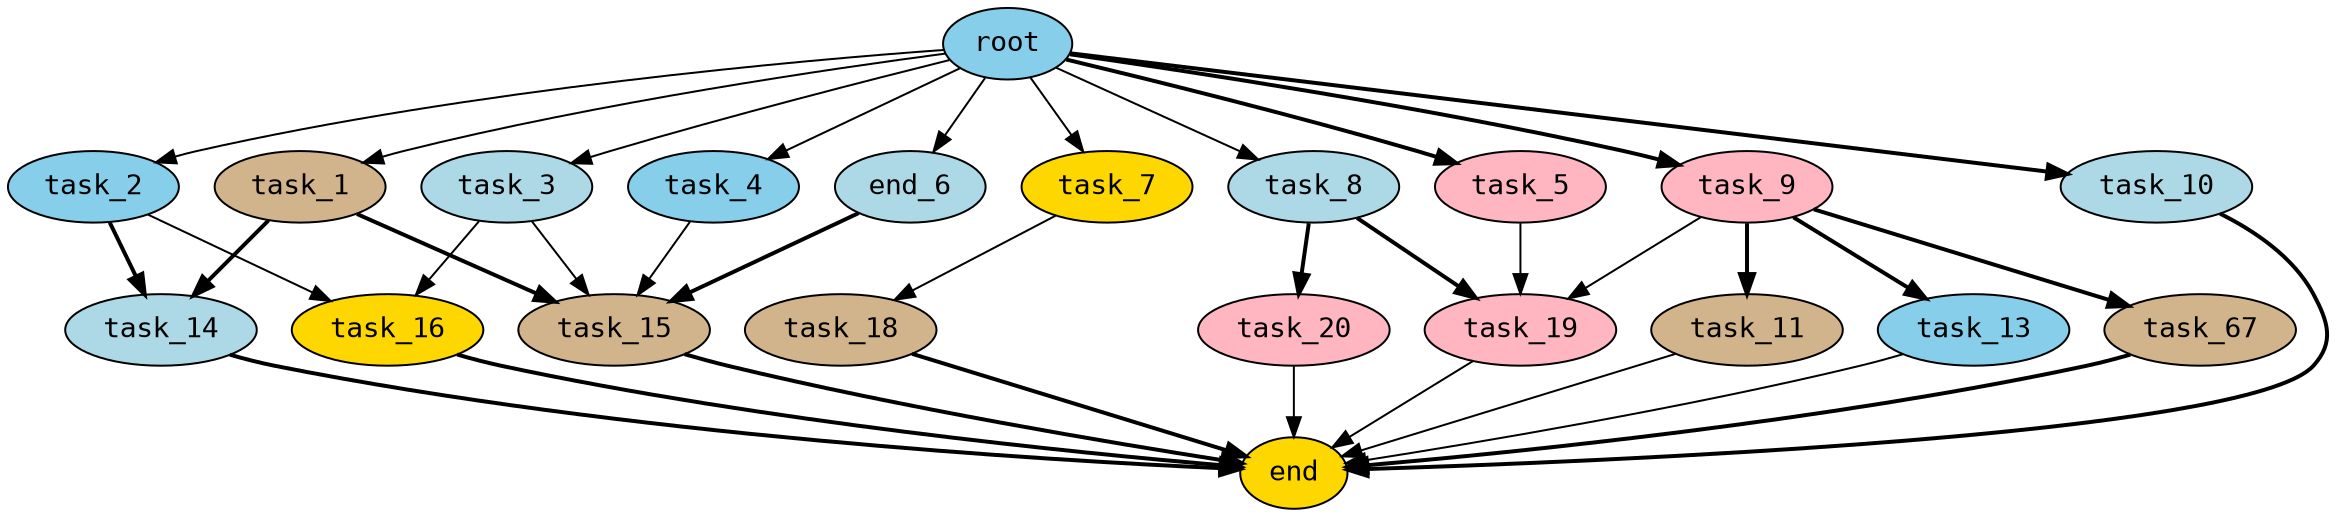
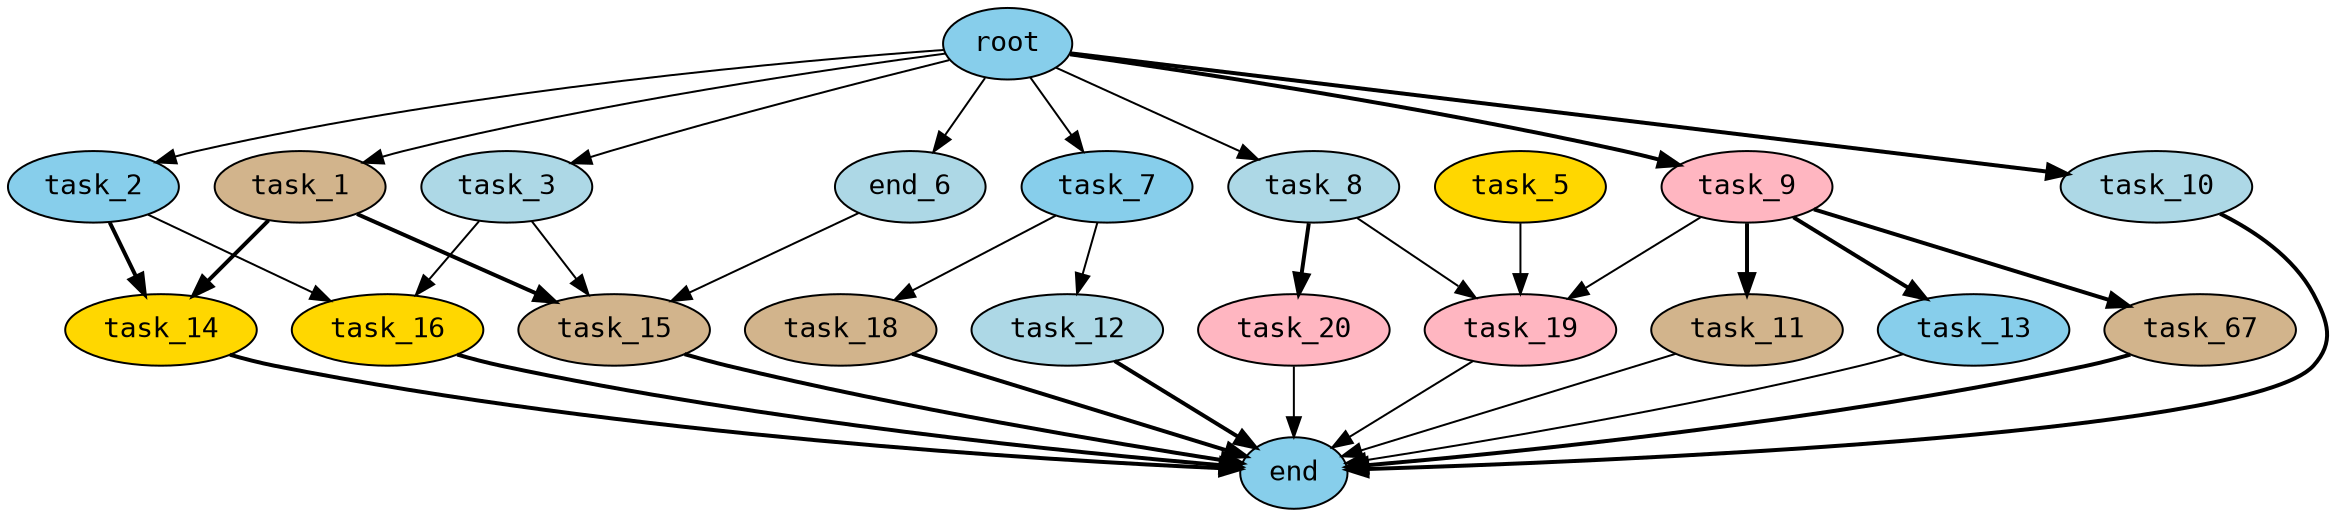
edge "root" -> "task_5": removed
node "task_4": removed
node "task_7": fillcolor gold -> skyblue
node "task_5": fillcolor lightpink -> gold
edge "task_8" -> "task_19": style bold -> solid
edge "end_6" -> "task_15": style bold -> solid
node "task_14": fillcolor lightblue -> gold
node "task_12": added
node "end": fillcolor gold -> skyblue
